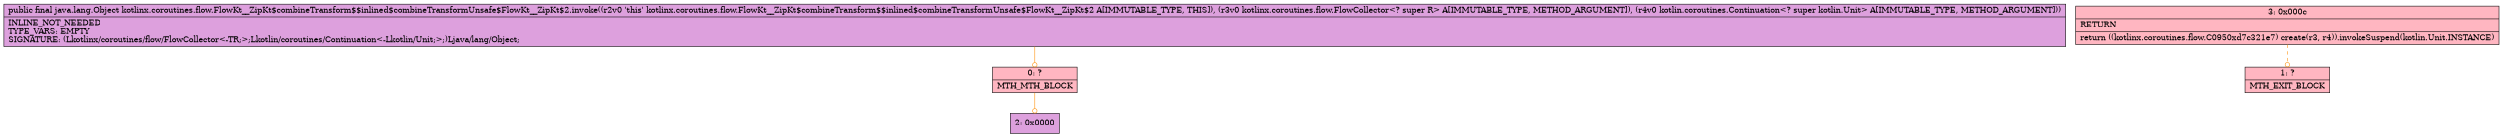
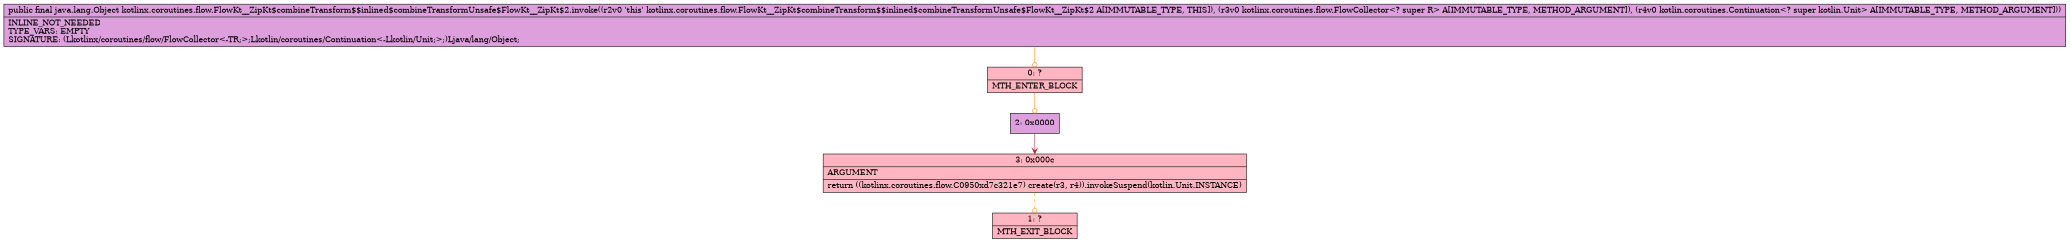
node "3: 0x000c": text "RETURN" -> "ARGUMENT"
node "0: ?": text "MTH_MTH_BLOCK" -> "MTH_ENTER_BLOCK"
edge "2: 0x0000" -> "3: 0x000c": added
